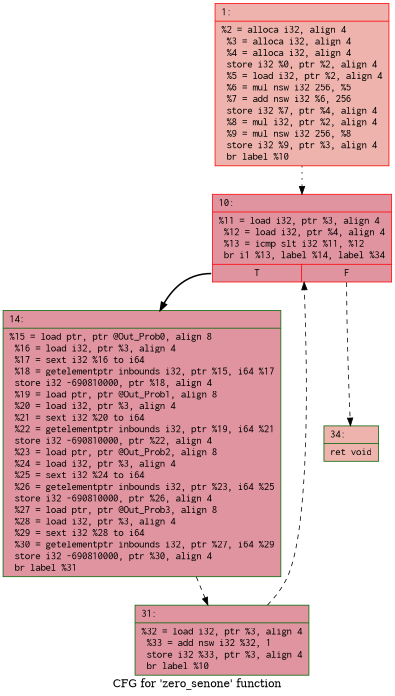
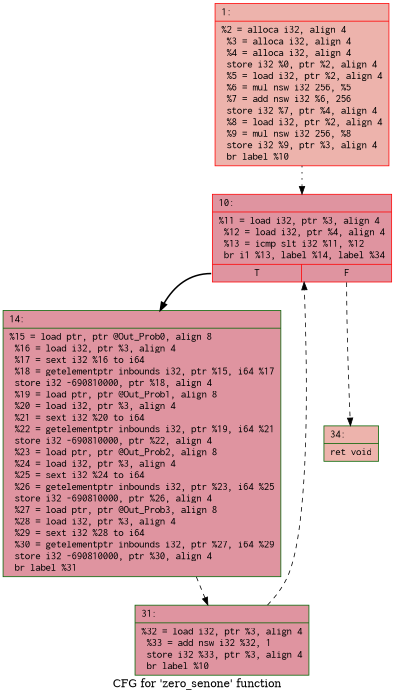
node "1:": text "%8 = mul i32, ptr %2, align 4" -> "%8 = load i32, ptr %2, align 4"
